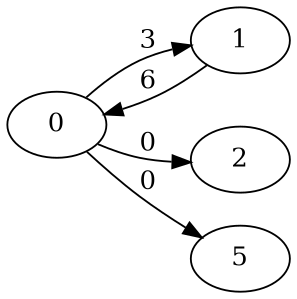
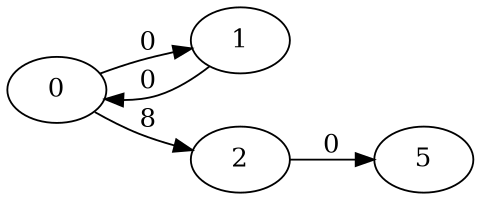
edge "0" -> "1": label "3" -> "0"
edge "1" -> "0": label "6" -> "0"
edge "0" -> "2": label "0" -> "8"
edge "0" -> "5": now "2" -> "5"
